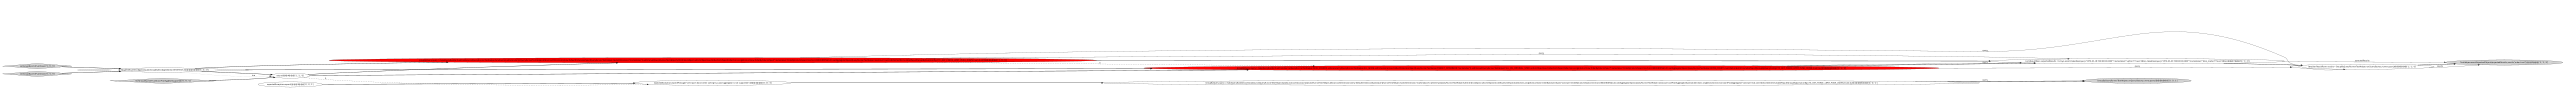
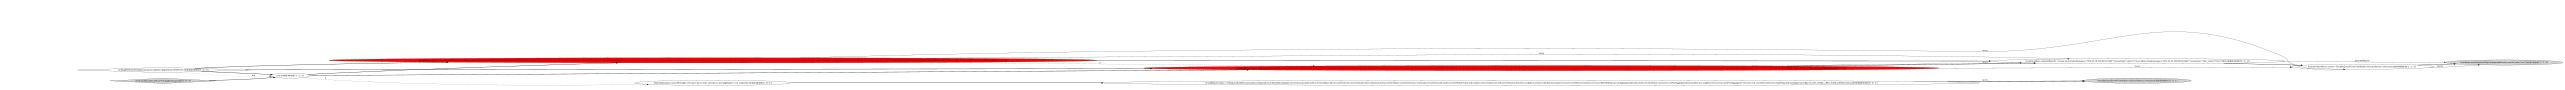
node "testGroupByLimitPushDown['1', '0', '0']": removed
node "testGroupByLimitPushDown['0', '1', '0']": removed
node "expectedException.expect()@@@3@@@['0', '0', '1']": removed
